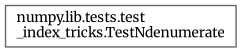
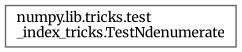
node "numpy.lib.tests.test _index_tricks.TestNdenumerate": label "numpy.lib.tests.test _index_tricks.TestNdenumerate" -> "numpy.lib.tricks.test _index_tricks.TestNdenumerate"
